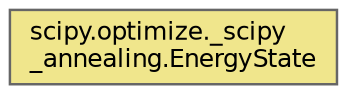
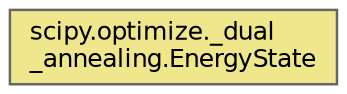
node "scipy.optimize._scipy _annealing.EnergyState": label "scipy.optimize._scipy _annealing.EnergyState" -> "scipy.optimize._dual _annealing.EnergyState"
